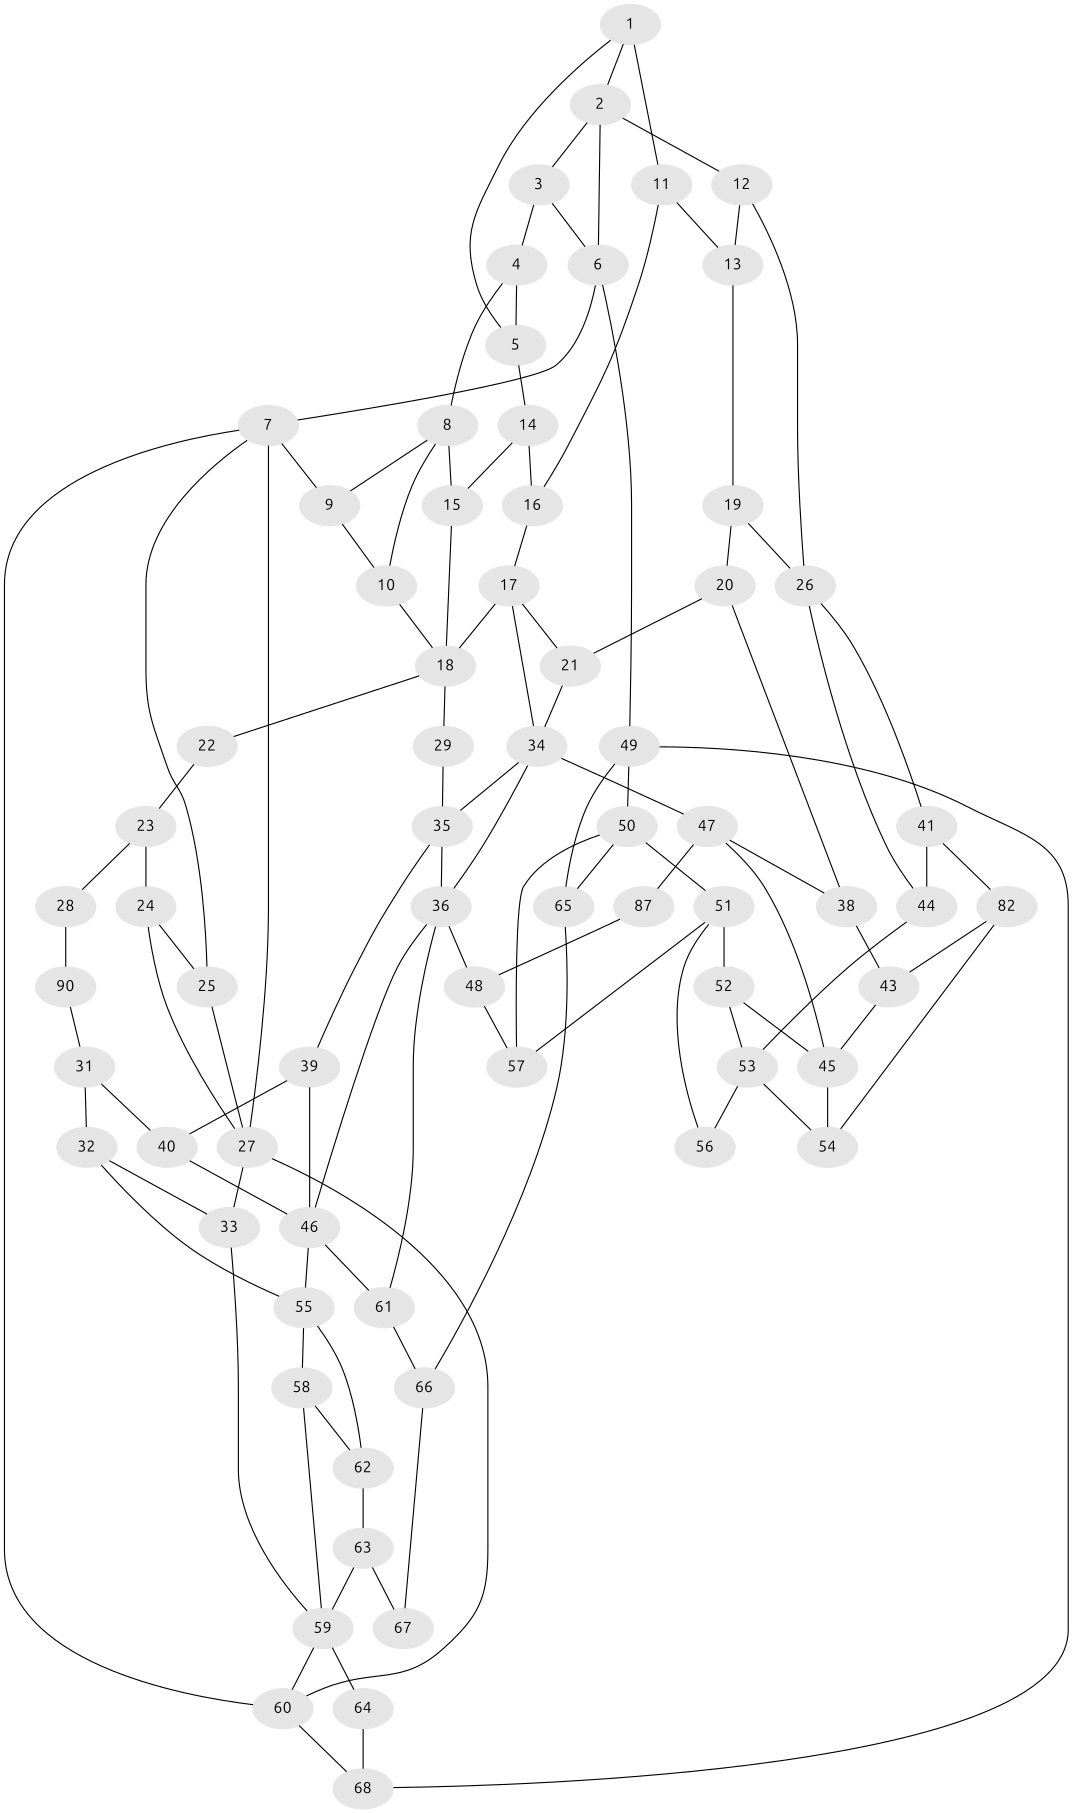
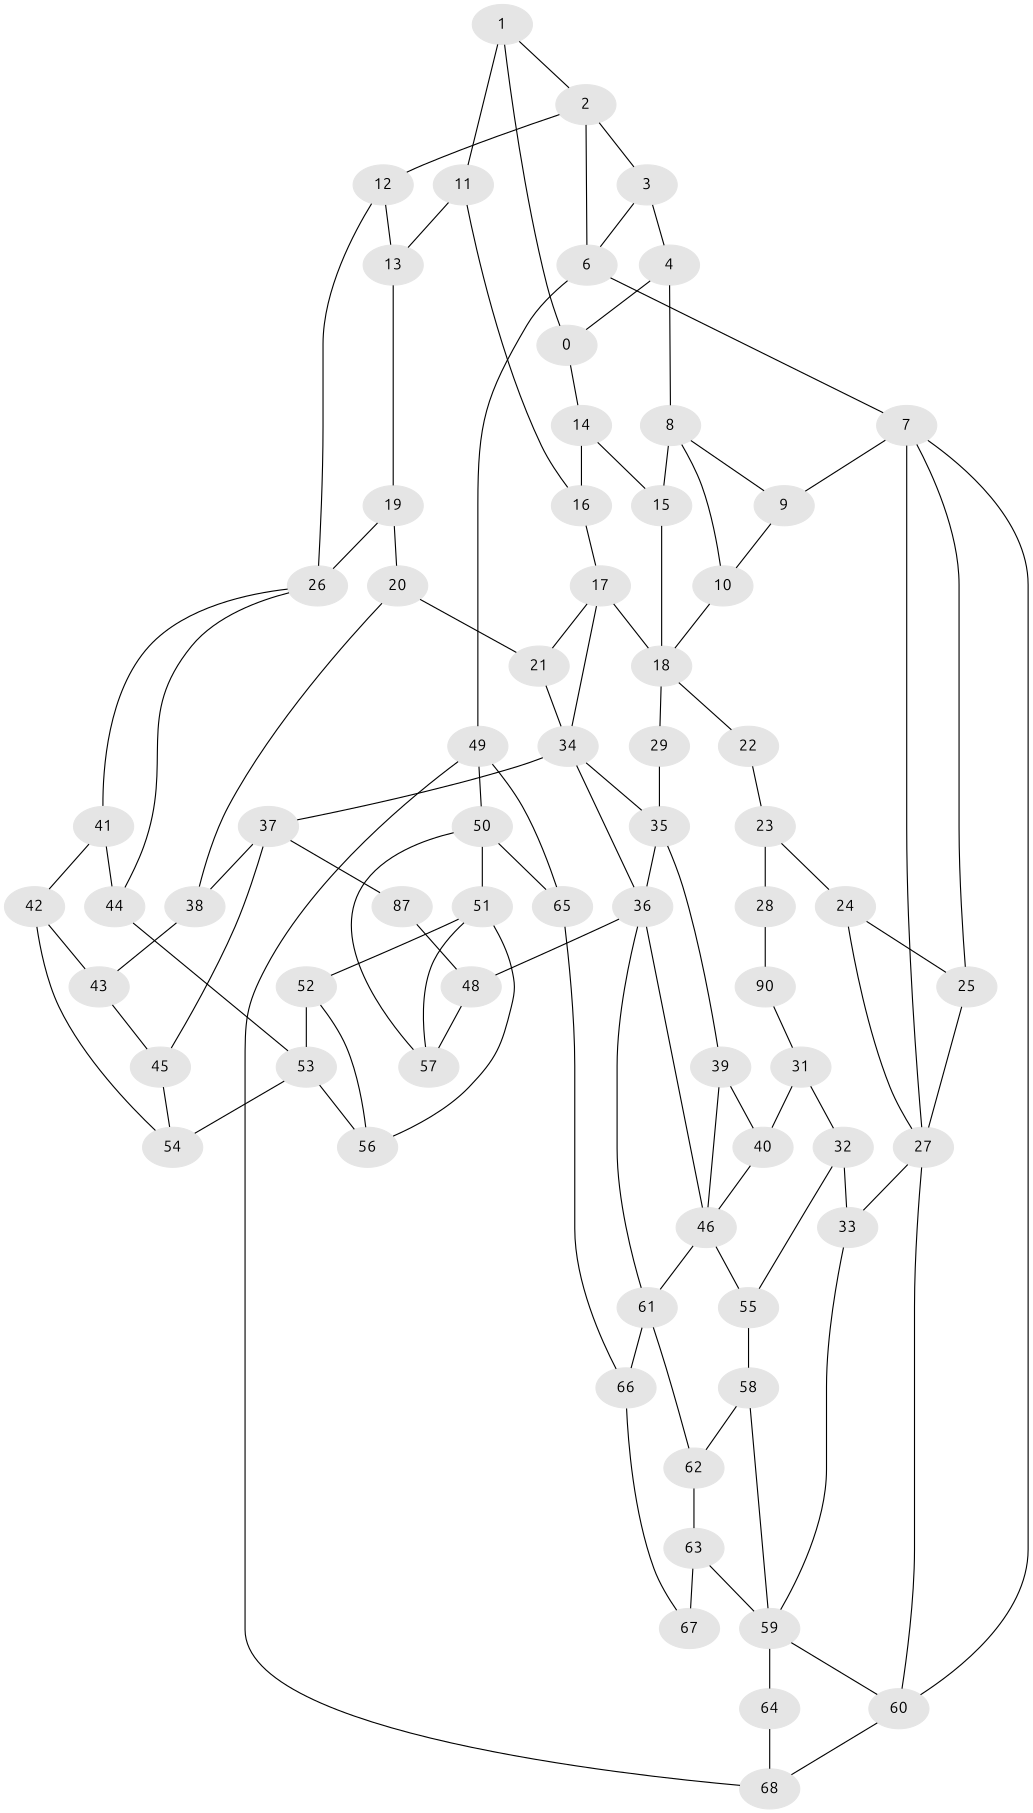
node "5": label "5" -> "0"
node "47": label "47" -> "37"
node "82": label "82" -> "42"
edge "52" -- "45": now "52" -- "56"
edge "55" -- "62": now "61" -- "62"
